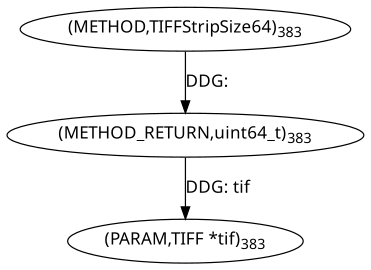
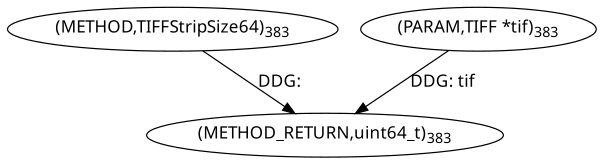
edge "(METHOD_RETURN,uint64_t)" -> "(PARAM,TIFF *tif)": reversed
